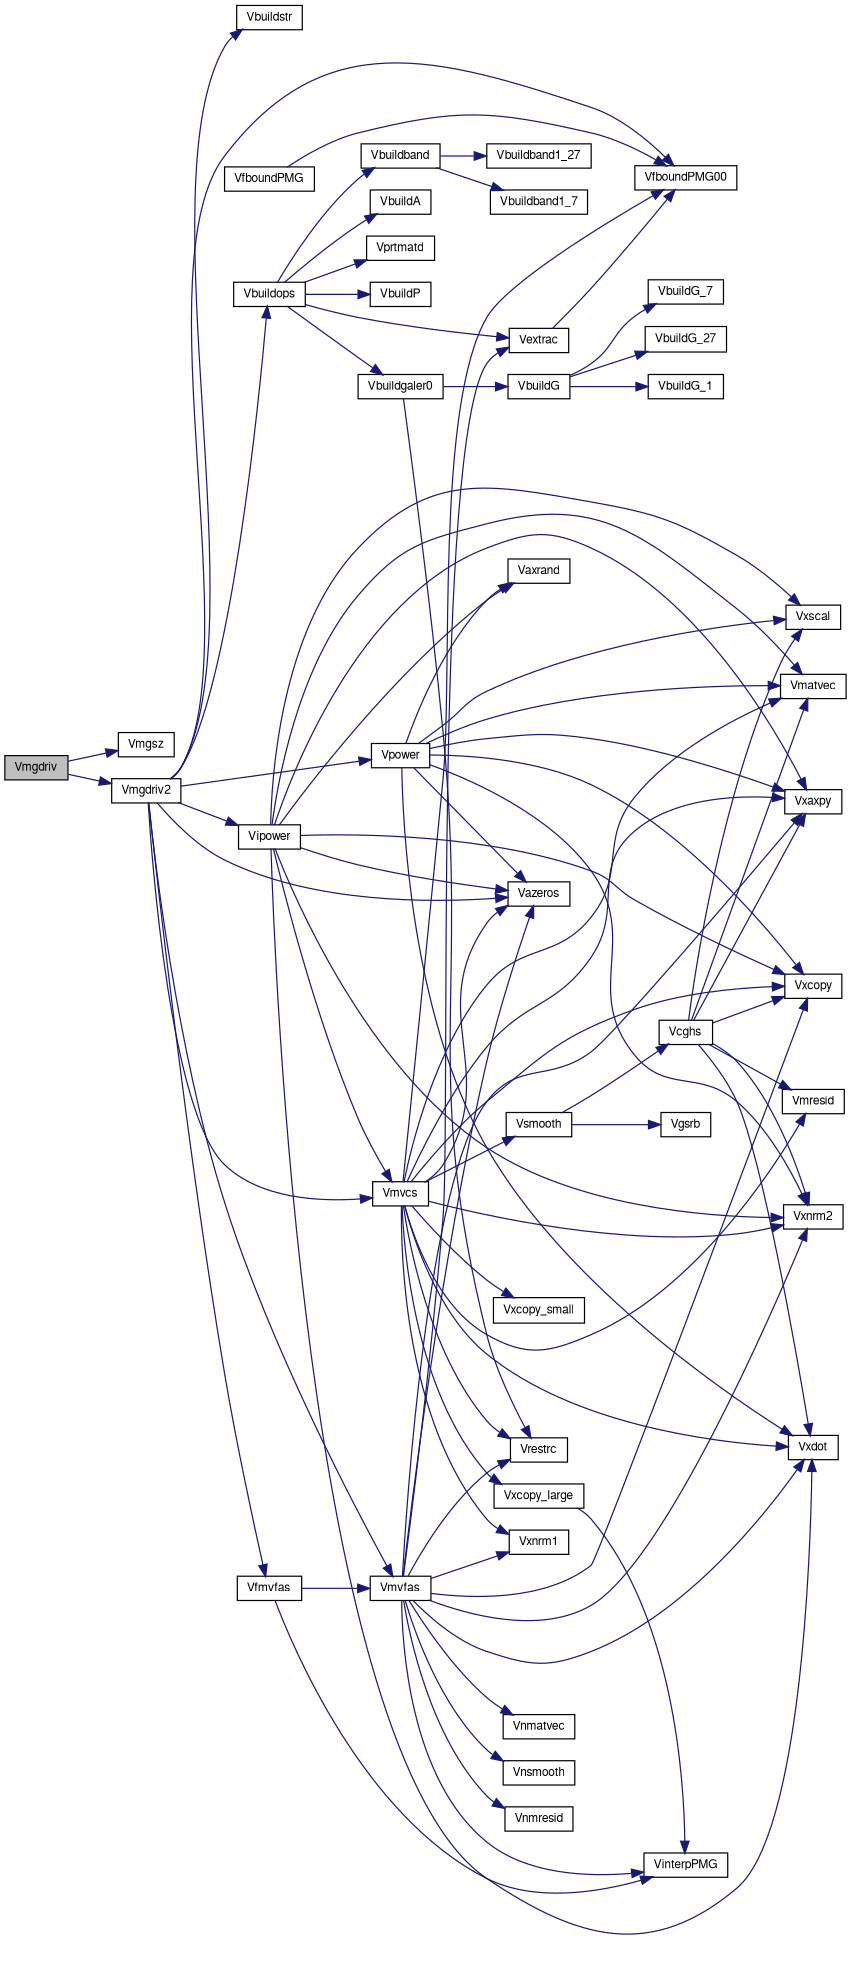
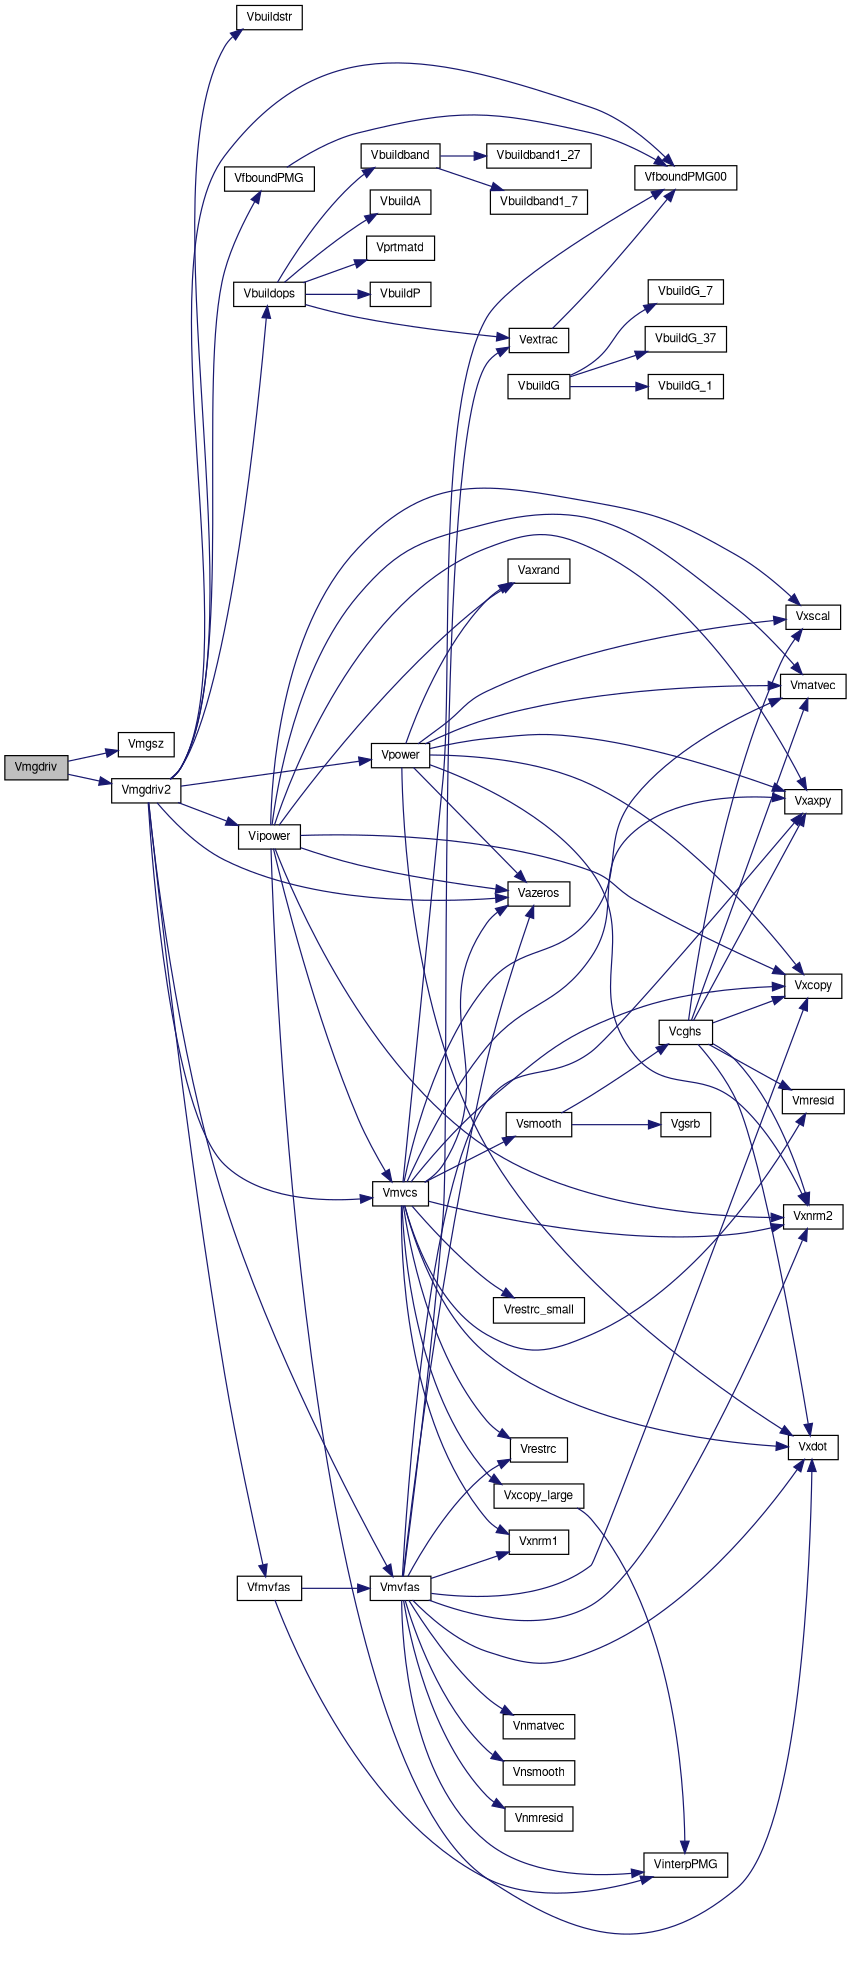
node "VbuildG_27": label "VbuildG_27" -> "VbuildG_37"
node "Vbuildgaler0": removed
edge "Vmgdriv2" -> "VfboundPMG": added
node "Vxcopy_small": label "Vxcopy_small" -> "Vrestrc_small"
